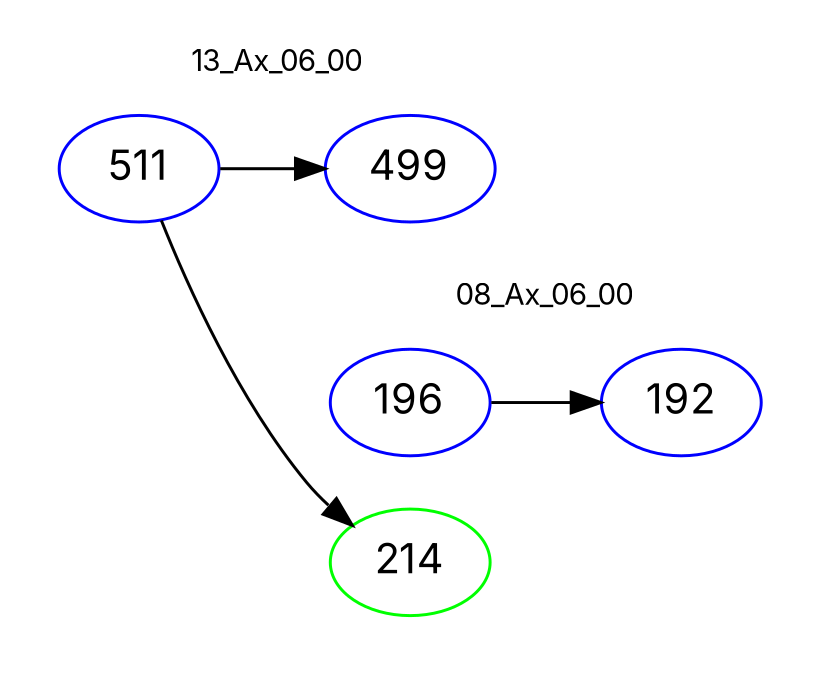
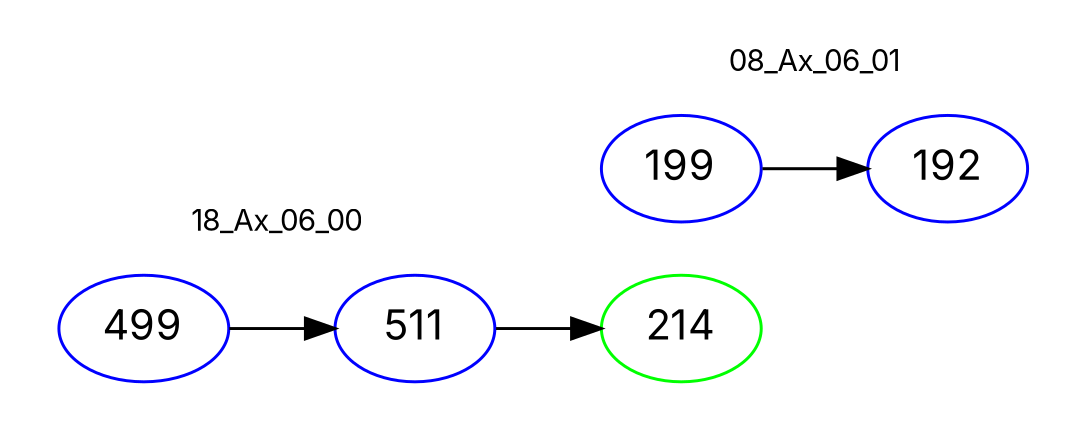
cluster "13_Ax_06_00": label "13_Ax_06_00" -> "18_Ax_06_00"
edge "511" -> "499": reversed
cluster "08_Ax_06_00": label "08_Ax_06_00" -> "08_Ax_06_01"
node "196": label "196" -> "199"
